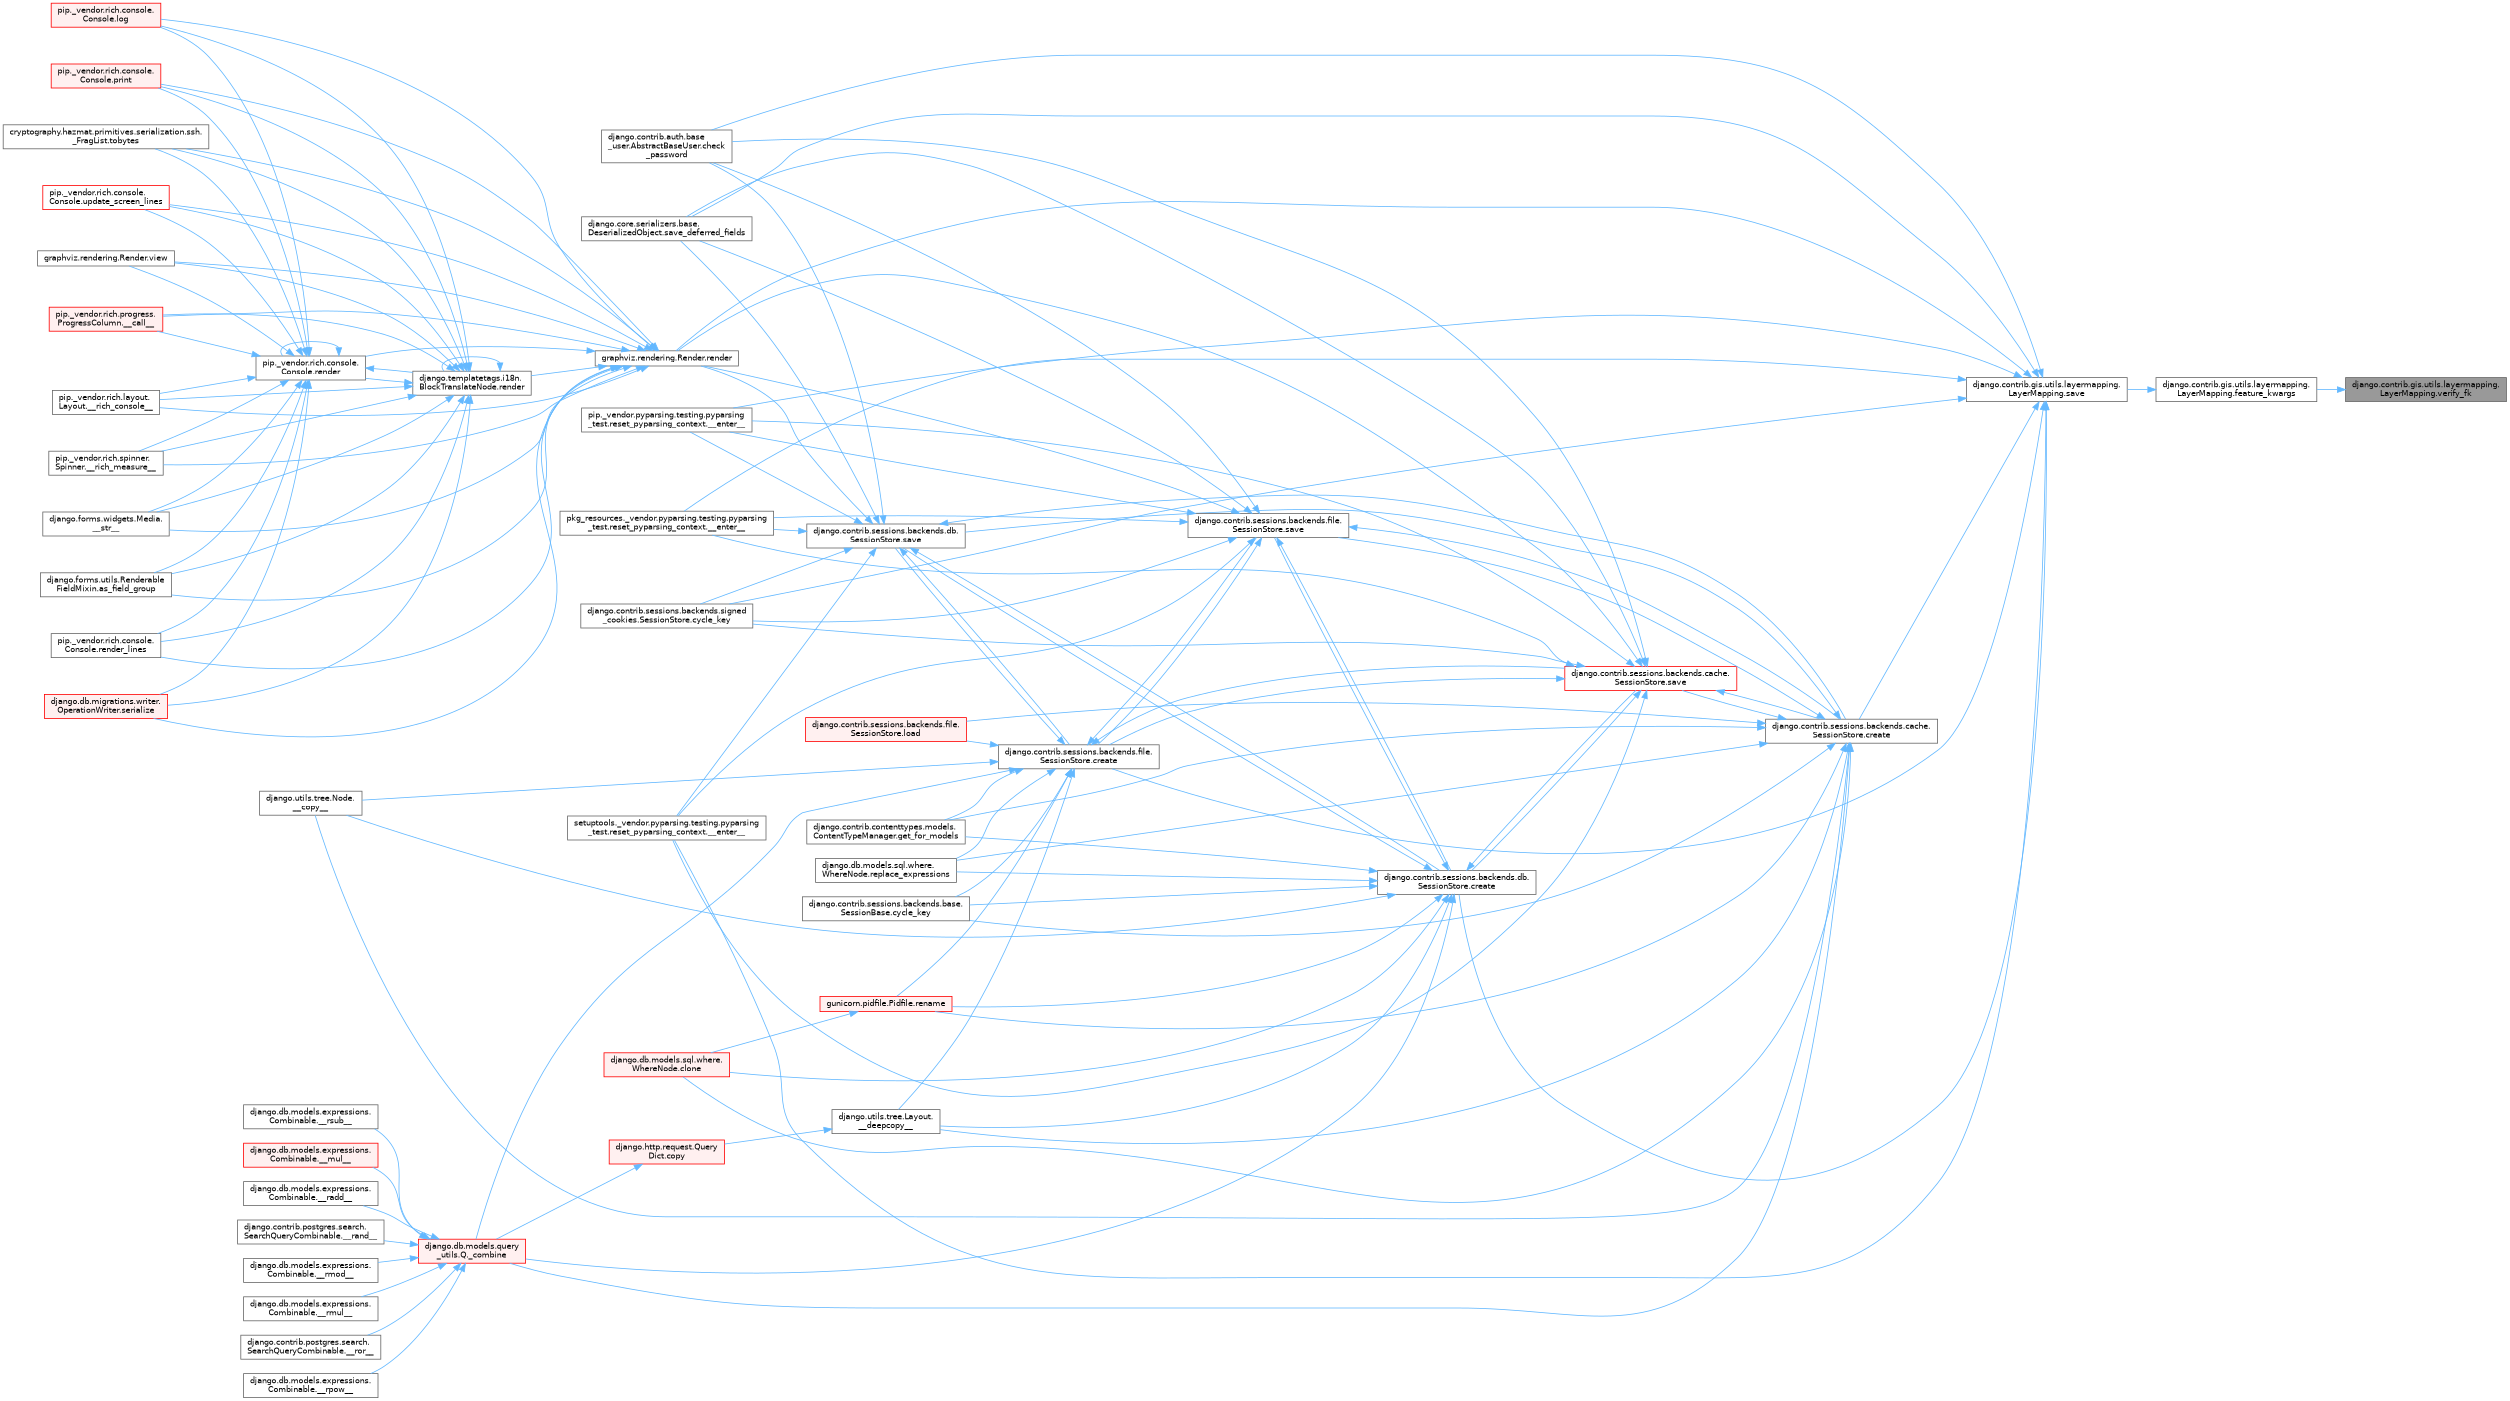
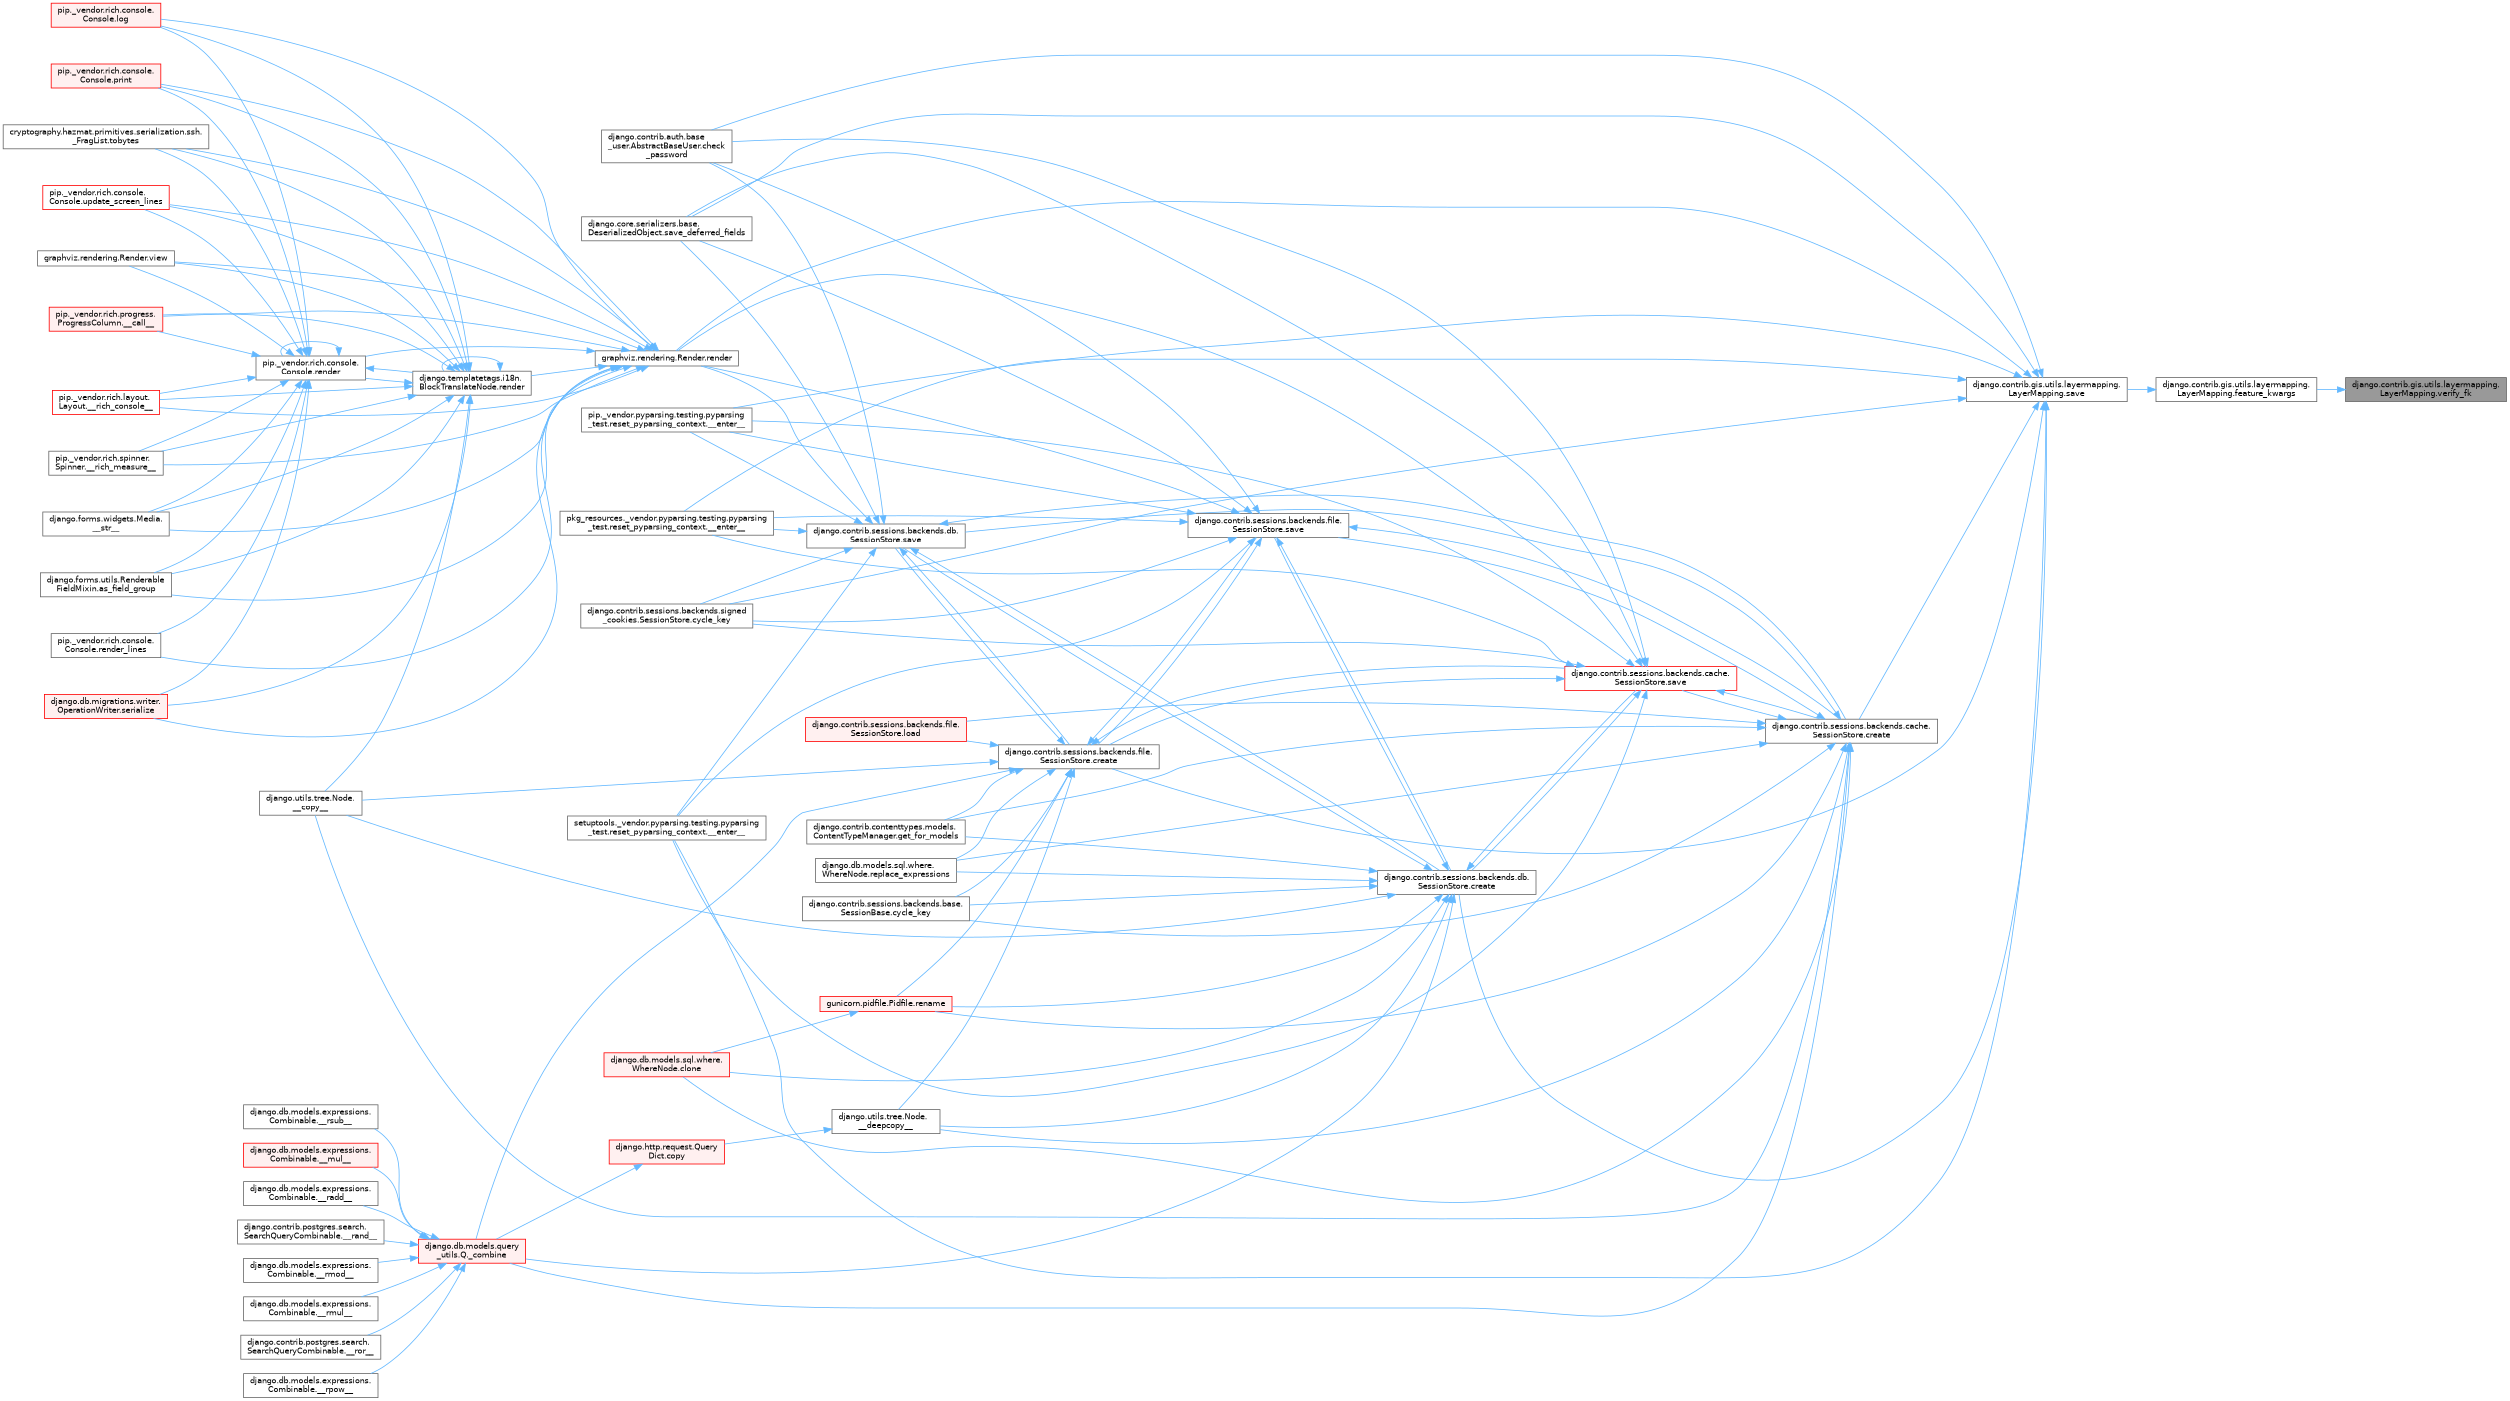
node "pip._vendor.rich.layout. Layout.__rich_console__": color grey40 -> red
edge "pip._vendor.rich.console. Console.render_lines" -> "django.templatetags.i18n. BlockTranslateNode.render": now "django.utils.tree.Node. __copy__" -> "django.templatetags.i18n. BlockTranslateNode.render"
node "django.utils.tree.Layout. __deepcopy__": label "django.utils.tree.Layout. __deepcopy__" -> "django.utils.tree.Node. __deepcopy__"
